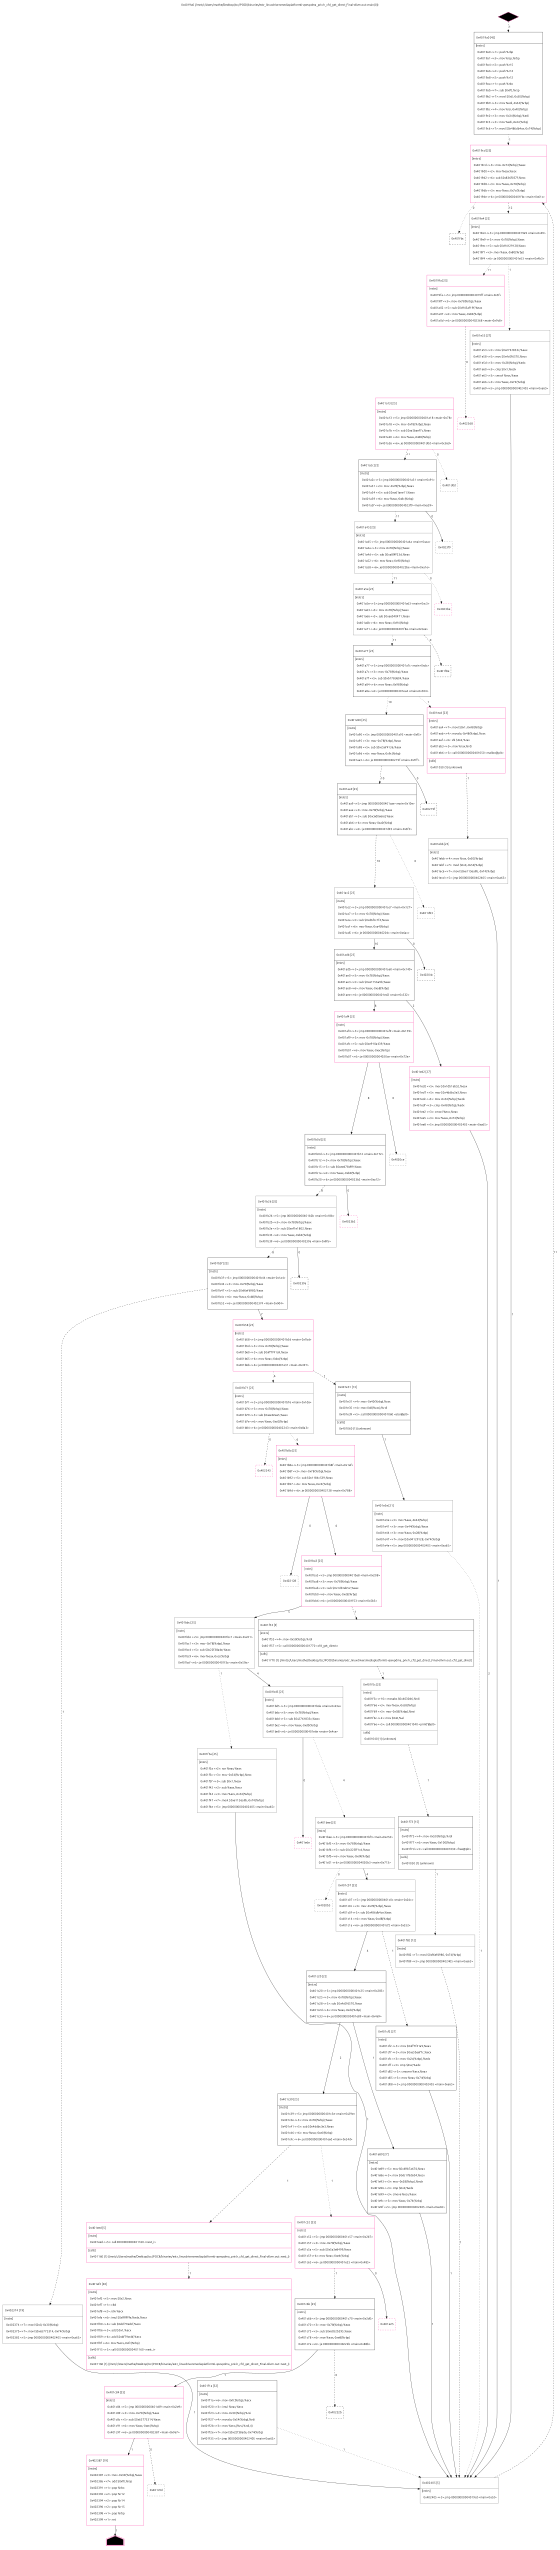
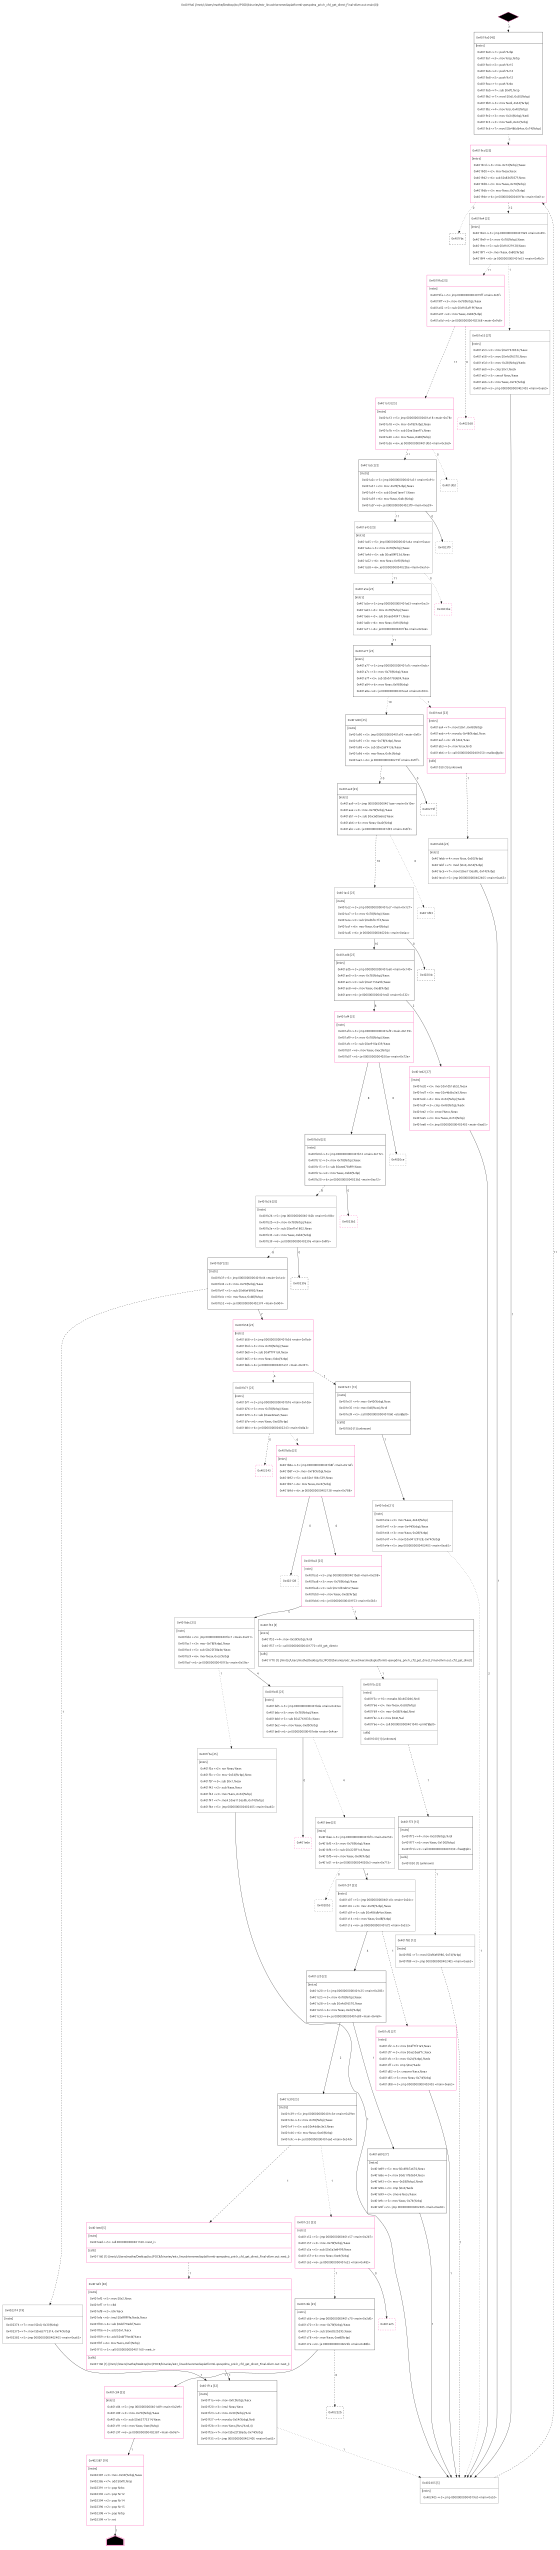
edge "0x4019fa [25]" -> "0x401a13 [25]": added, label "11"
node "0x401f8e": removed
node "0x401cf2 [27]": color black -> deeppink
edge "0x401ef2 [40]" -> "0x401f1a [32]": added, label "1"
edge "0x402374 [19]" -> "0x402405 [5]": now "0x402374 [19]" -> "0x401f1a [32]"
node "0x401c9d": removed
